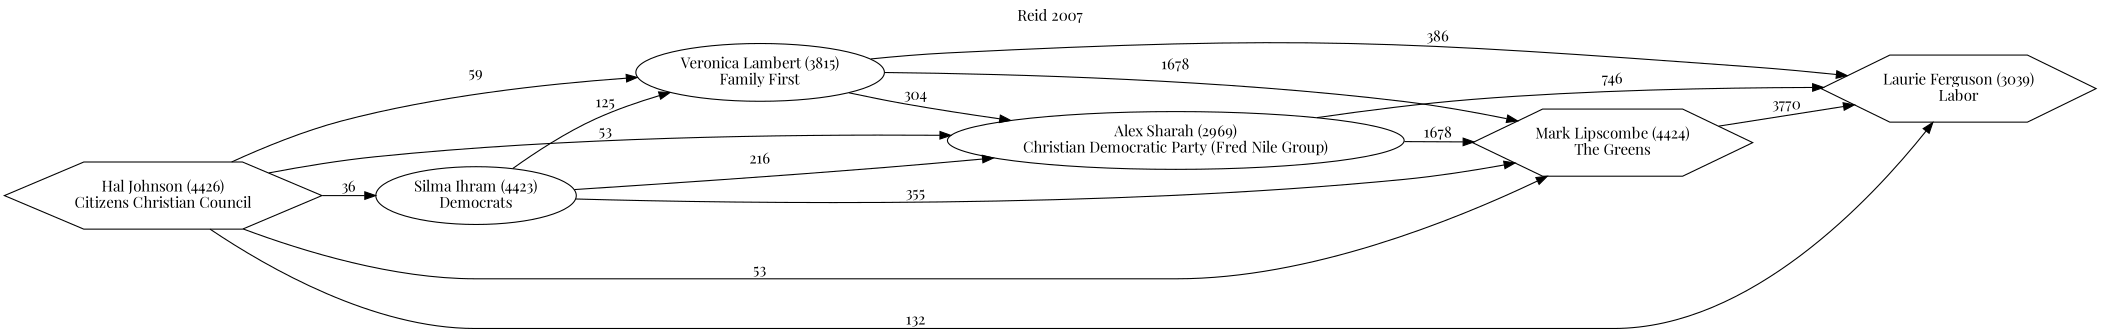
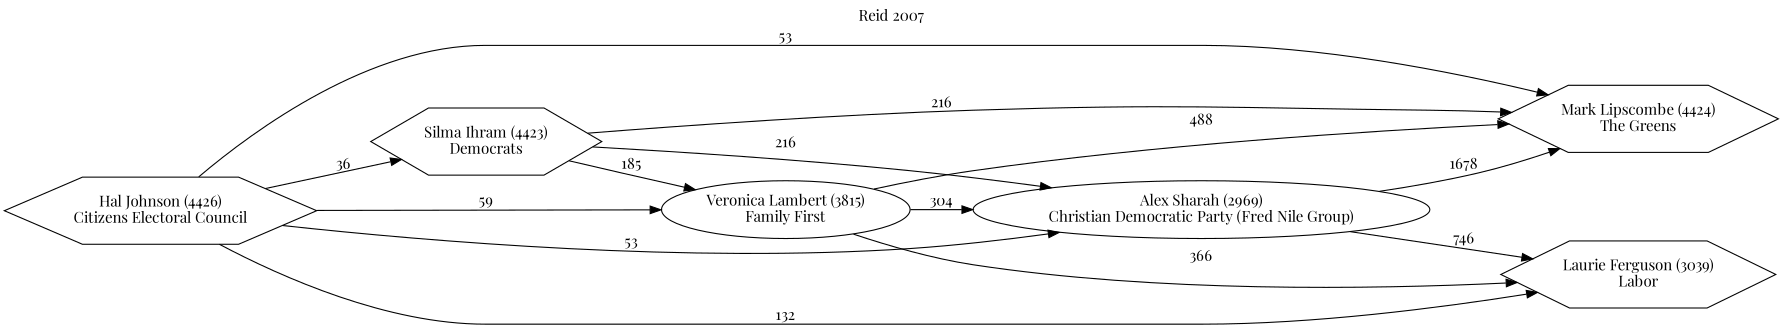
edge "Veronica Lambert (3815) Family First" -> "Laurie Ferguson (3039) Labor": label "386" -> "366"
edge "Veronica Lambert (3815) Family First" -> "Mark Lipscombe (4424) The Greens": label "1678" -> "488"
edge "Silma Ihram (4423) Democrats" -> "Veronica Lambert (3815) Family First": label "125" -> "185"
edge "Mark Lipscombe (4424) The Greens" -> "Laurie Ferguson (3039) Labor": removed, label "3770"
edge "Silma Ihram (4423) Democrats" -> "Mark Lipscombe (4424) The Greens": label "355" -> "216"
node "Hal Johnson (4426) Citizens Christian Council": label "Hal Johnson (4426) Citizens Christian Council" -> "Hal Johnson (4426) Citizens Electoral Council"
node "Silma Ihram (4423) Democrats": shape ellipse -> hexagon
